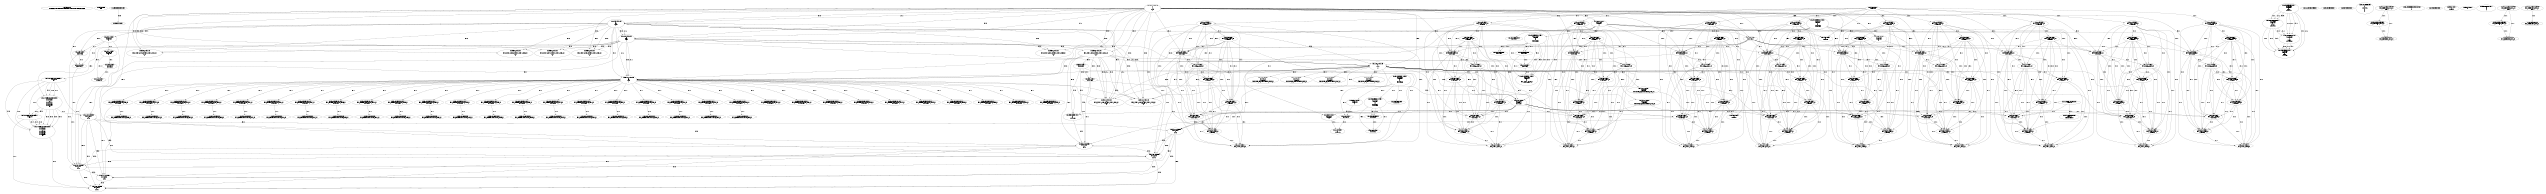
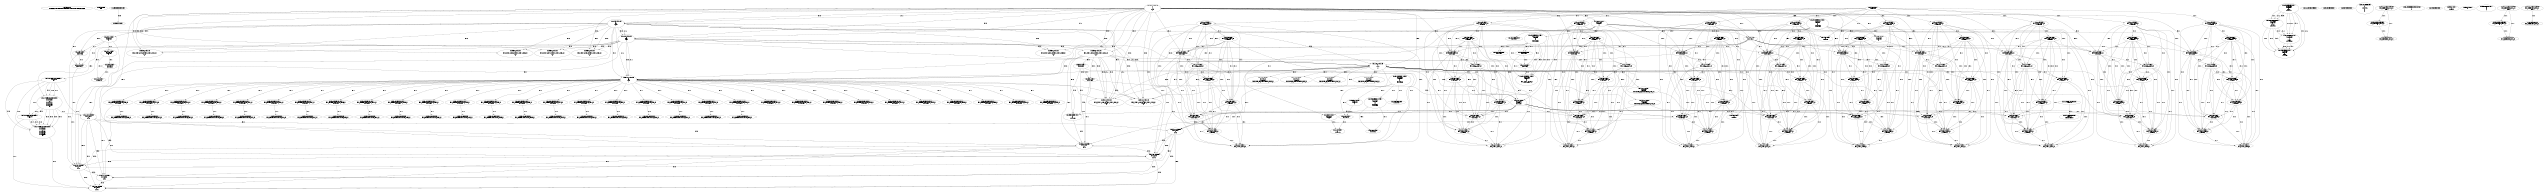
edge "268466409.GetModuleHandleW 268501752" -> "268464706.lstrcatW retval_lstrlenW_32964_32 3221778432": now "268464433.lstrcatW retval_lstrlenW_32964_32 268500944" -> "268464706.lstrcatW retval_lstrlenW_32964_32 3221778432"
node "268465239.RegCloseKey 3221796364": removed
